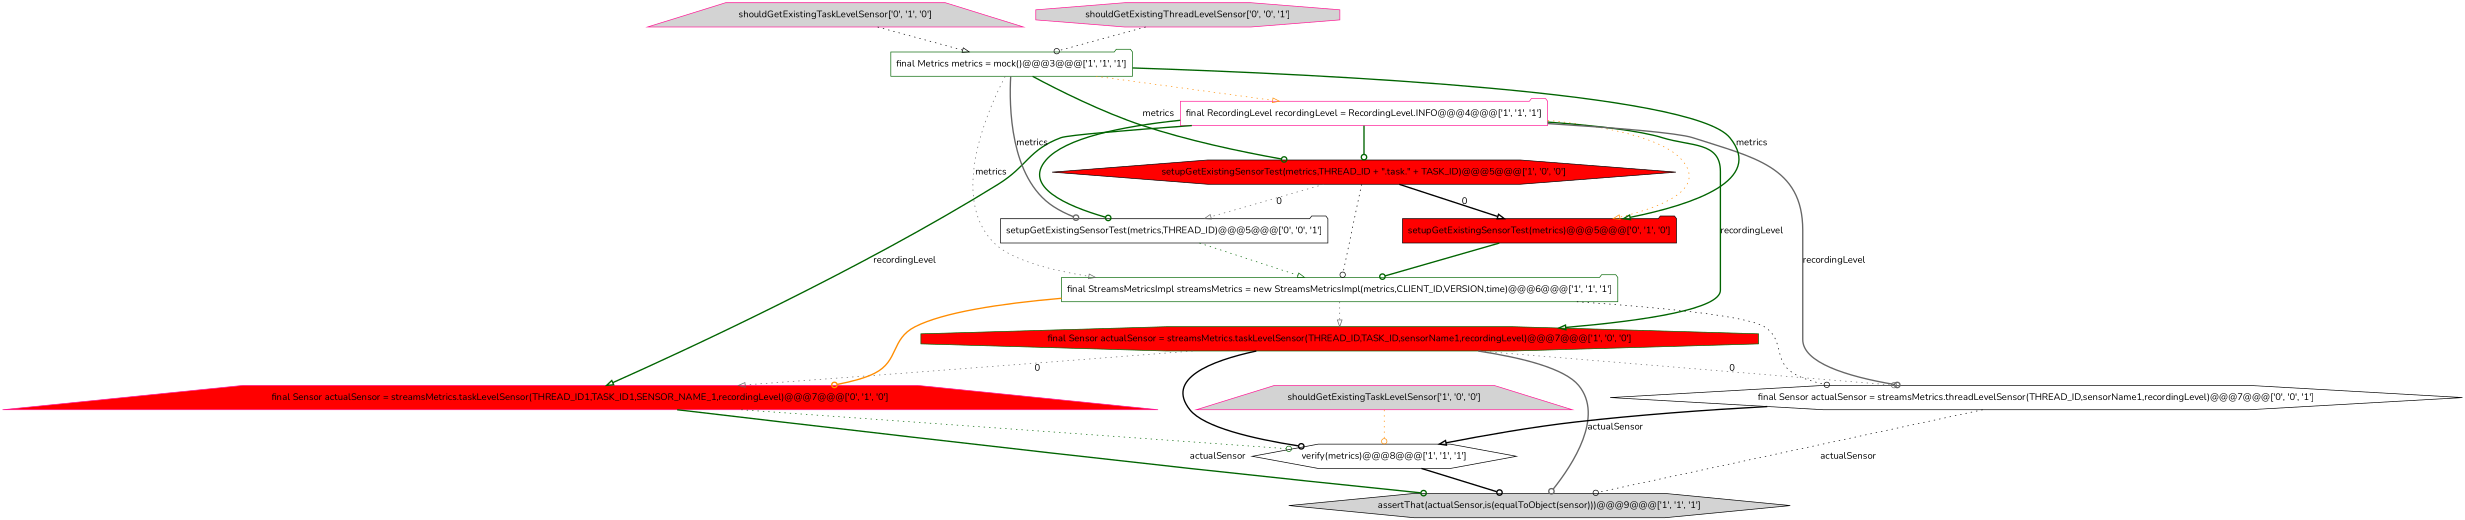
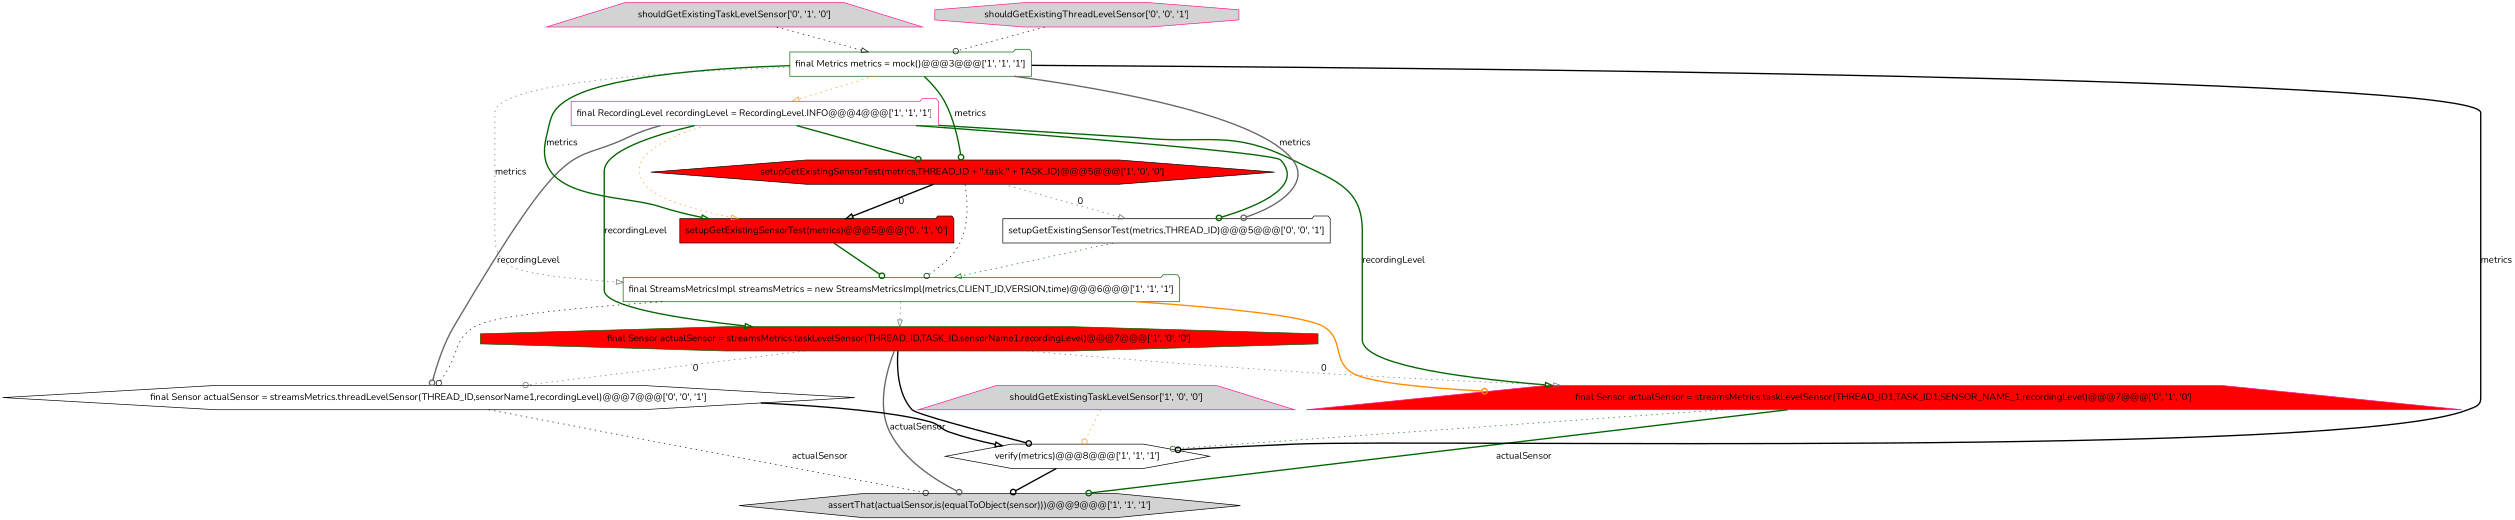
edge "final Metrics metrics = mock()@@@3@@@['1', '1', '1']" -> "verify(metrics)@@@8@@@['1', '1', '1']": added, label "metrics"
